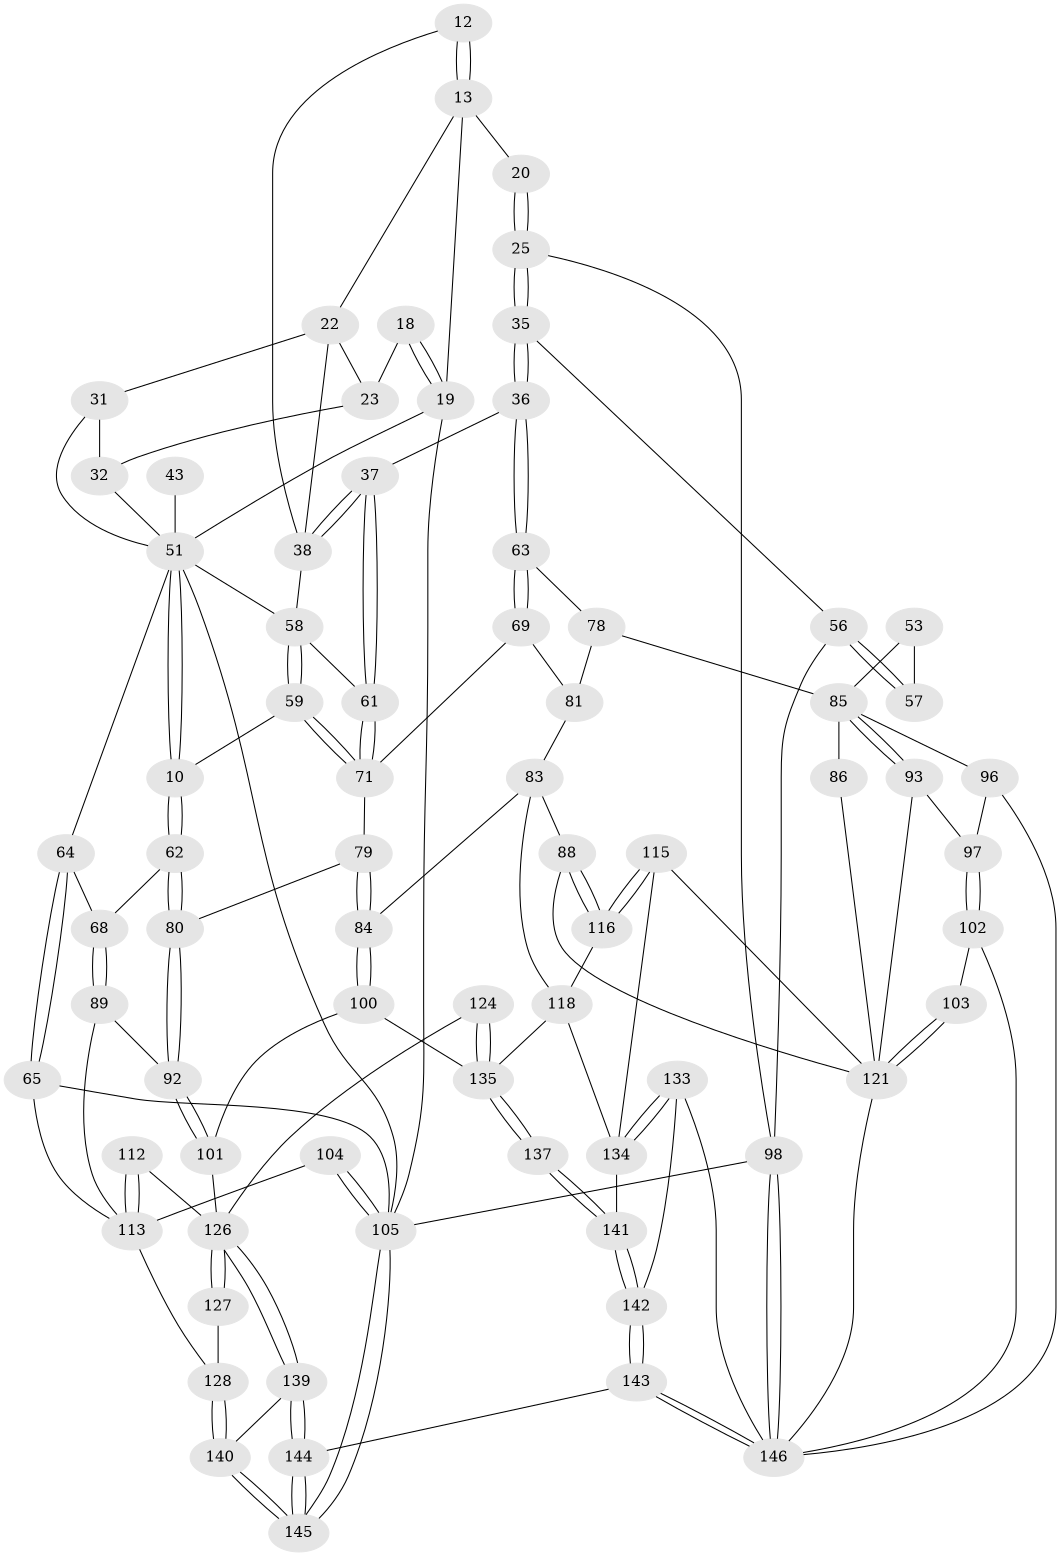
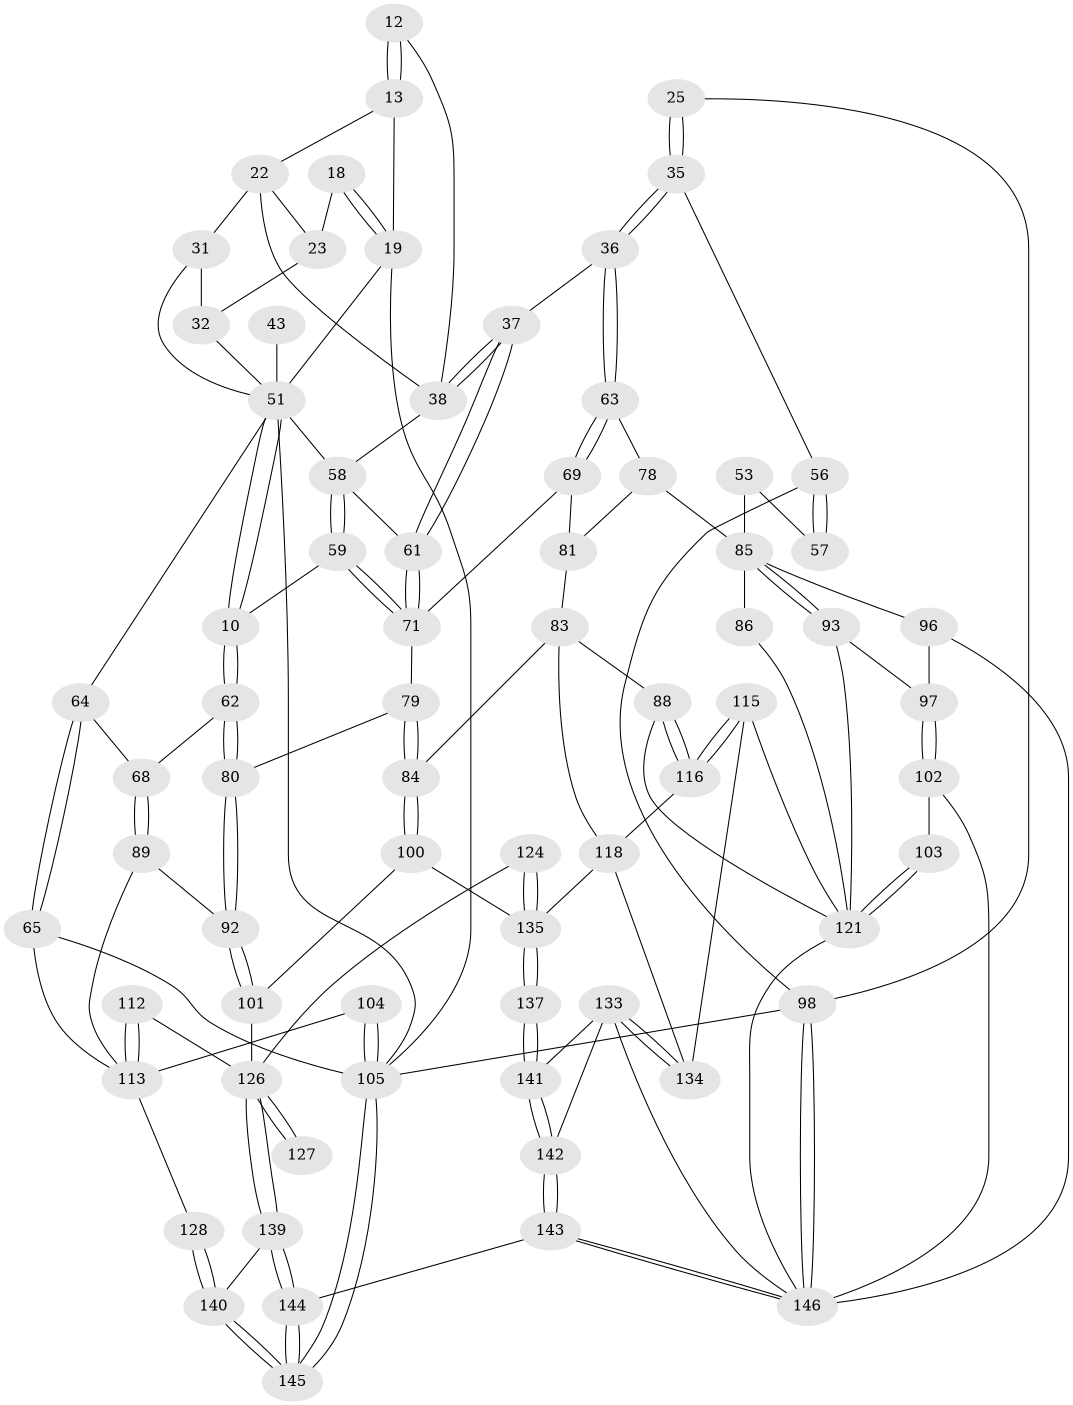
node "20": removed
edge "134" -- "141": now "133" -- "141"
edge "127" -- "128": removed
